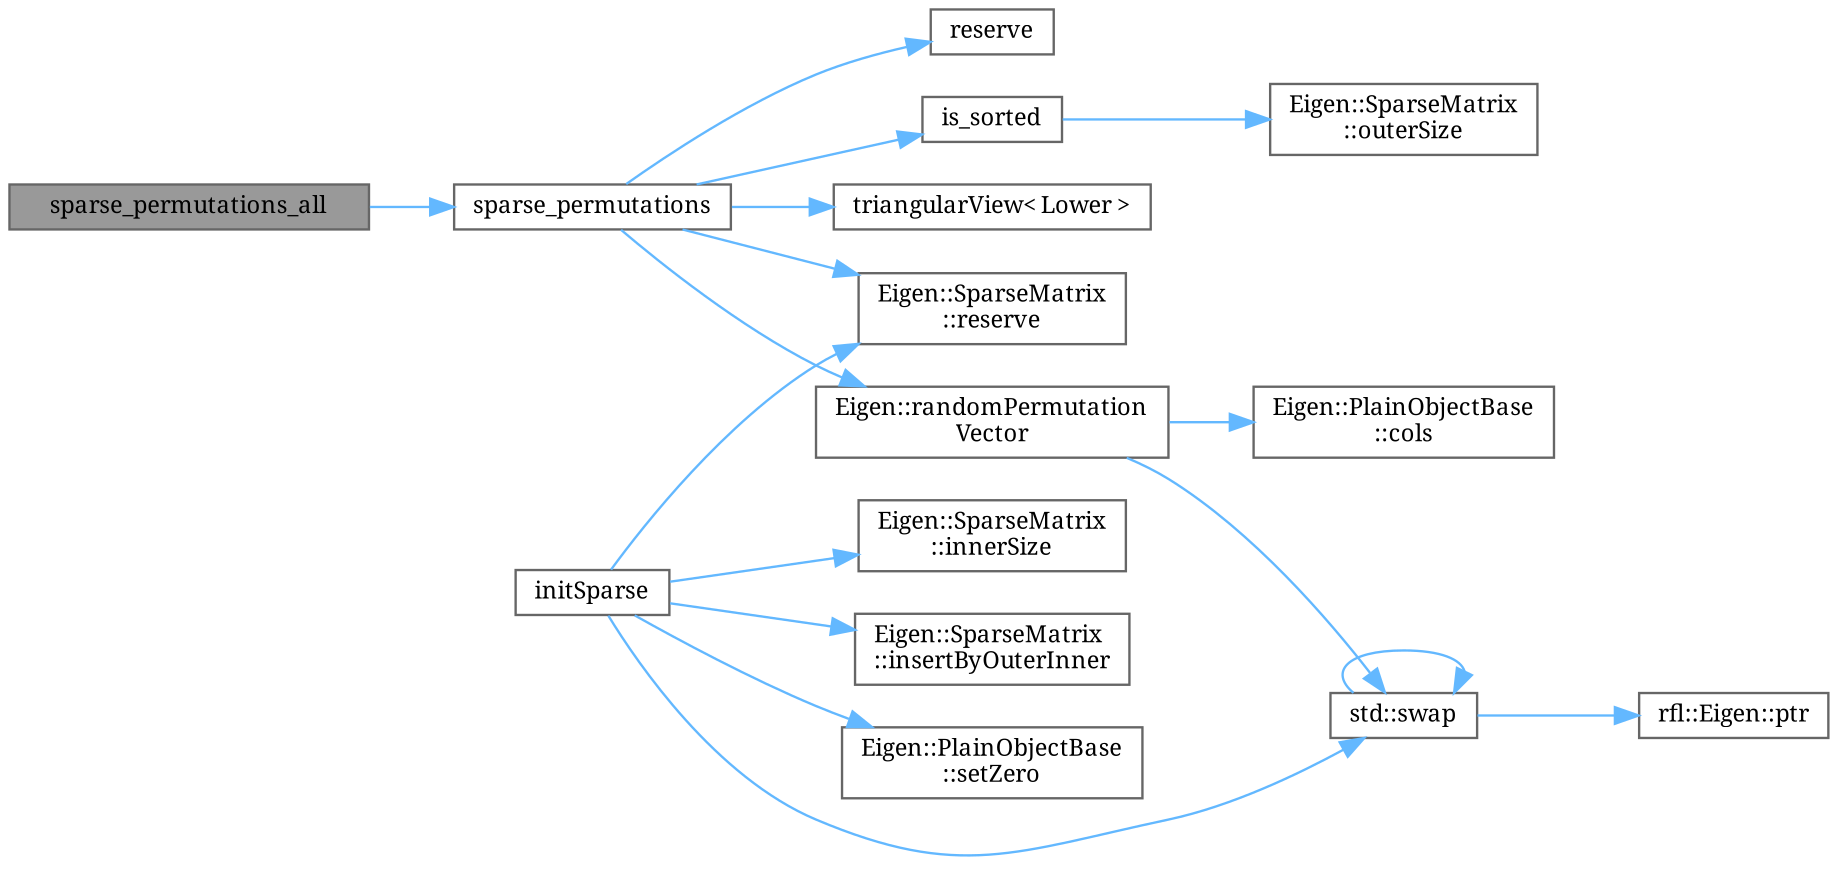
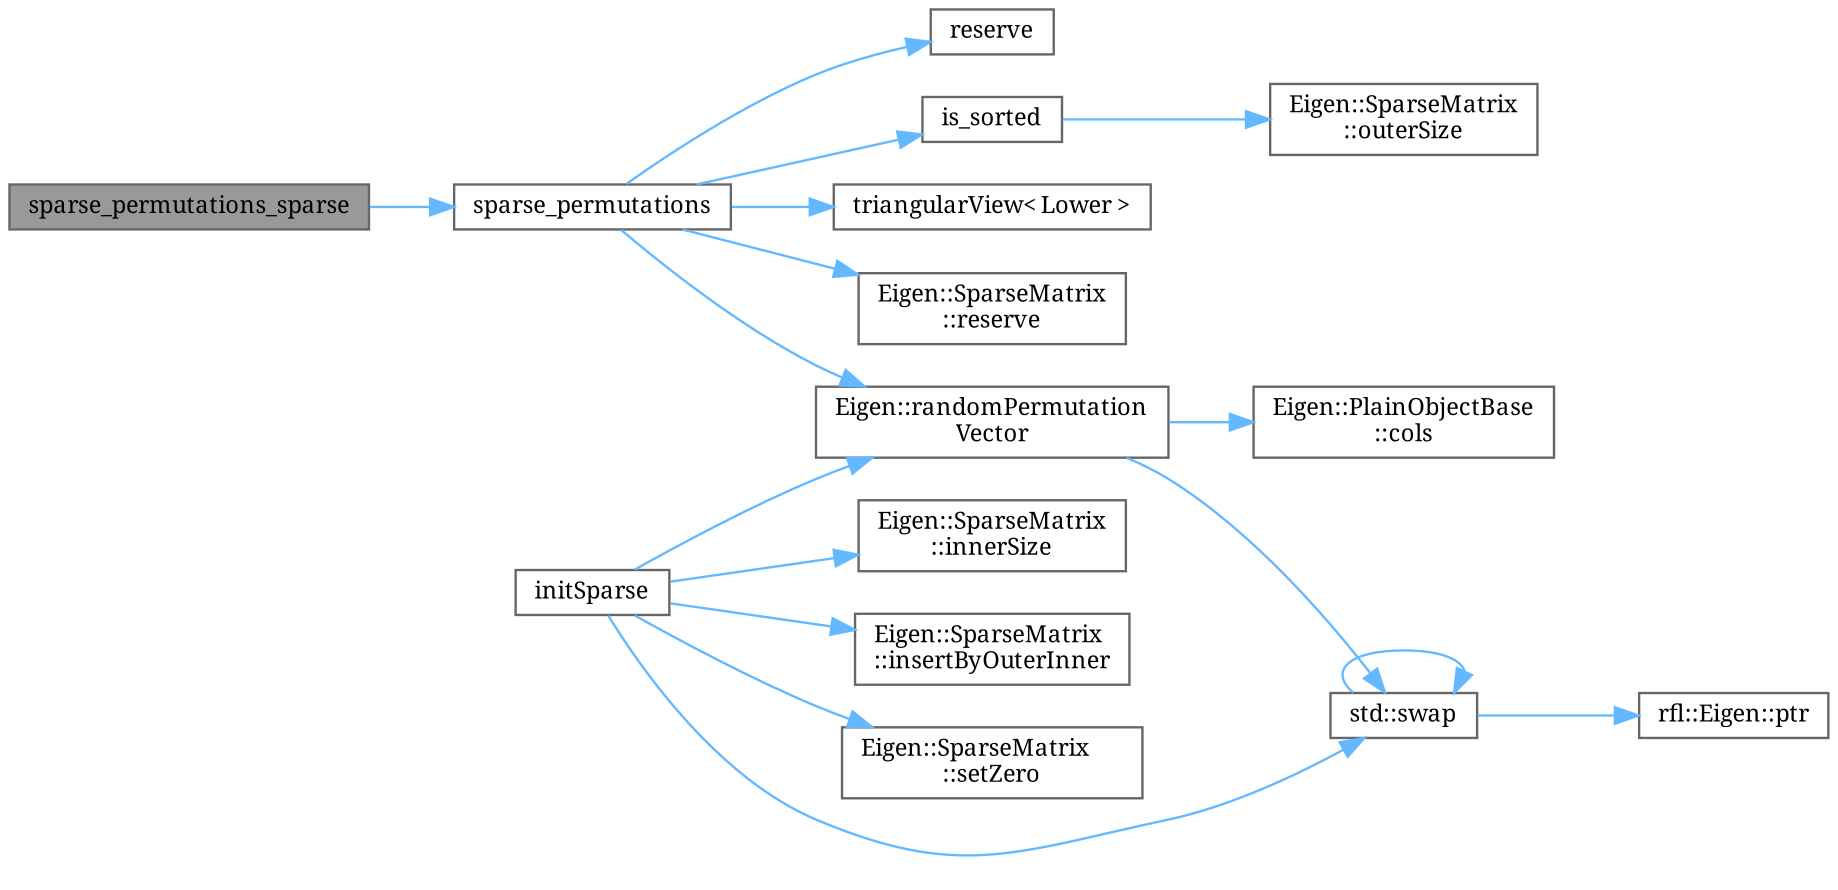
node "sparse_permutations_all": label "sparse_permutations_all" -> "sparse_permutations_sparse"
edge "initSparse" -> "Eigen::SparseMatrix ::reserve": now "initSparse" -> "Eigen::randomPermutation Vector"
node "Eigen::PlainObjectBase ::setZero": label "Eigen::PlainObjectBase ::setZero" -> "Eigen::SparseMatrix ::setZero"
